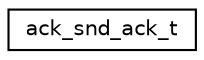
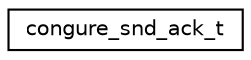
node "ack_snd_ack_t": label "ack_snd_ack_t" -> "congure_snd_ack_t"
